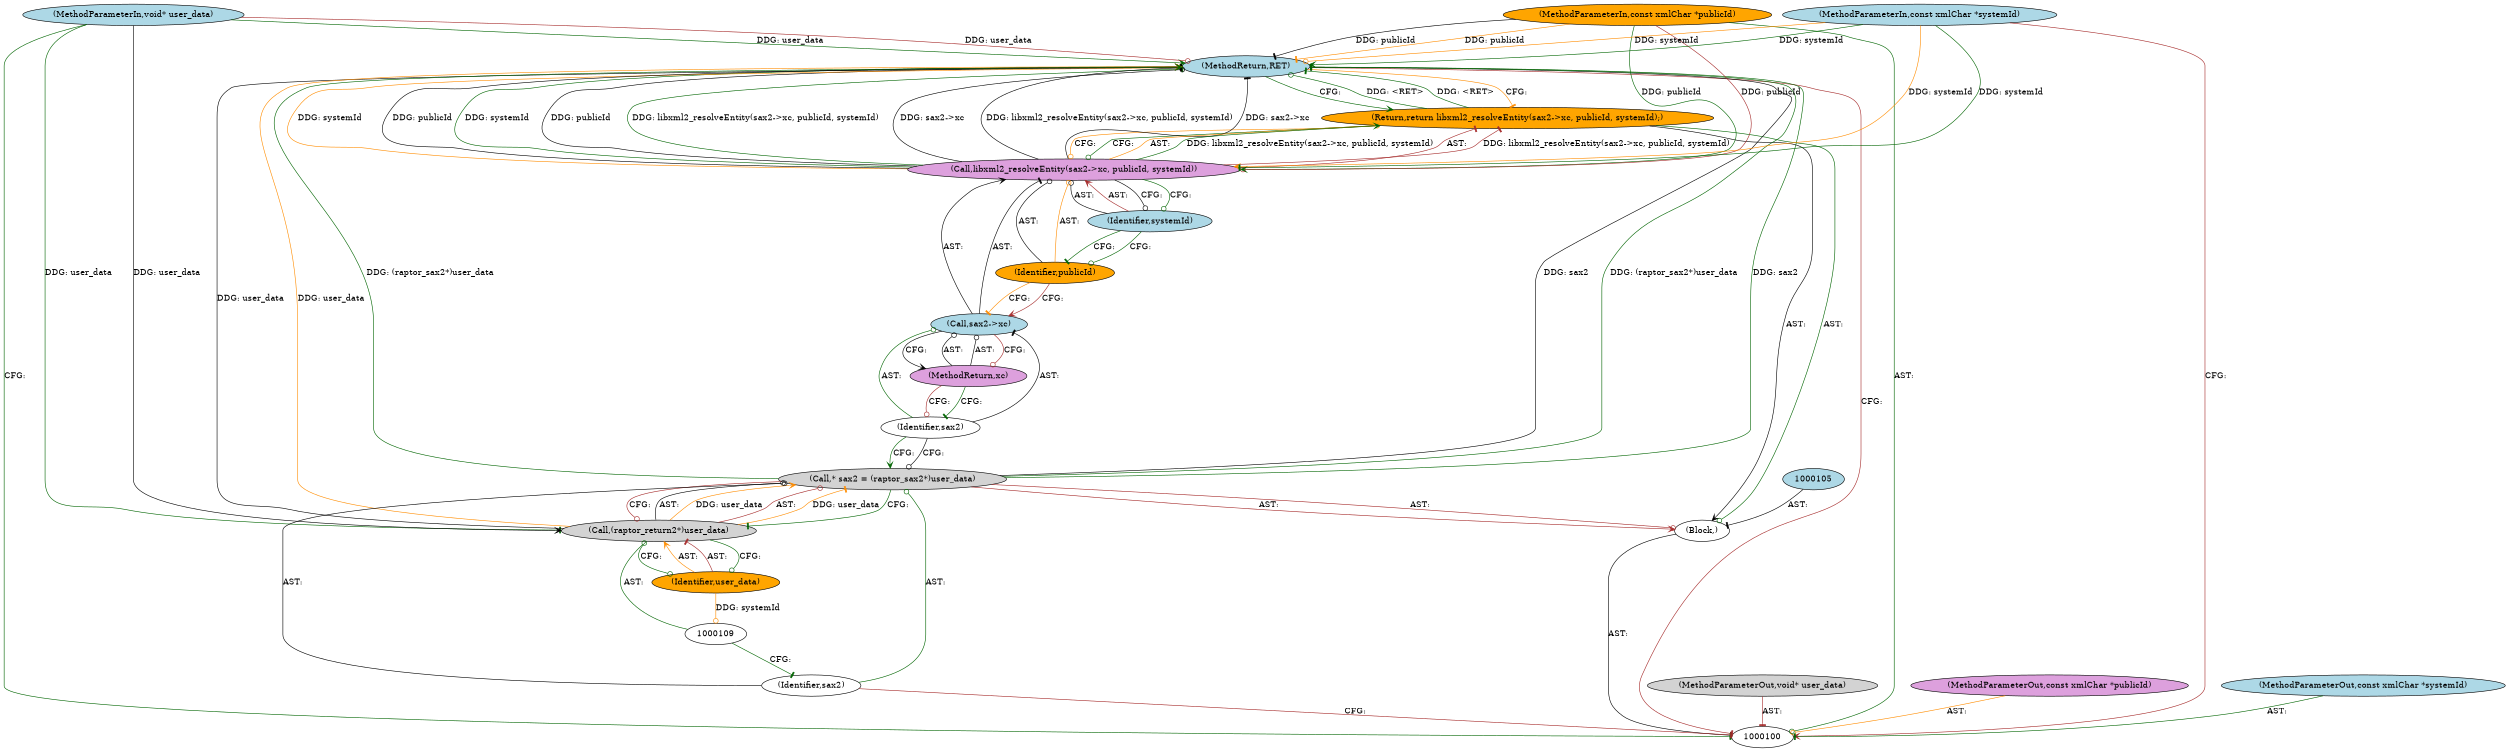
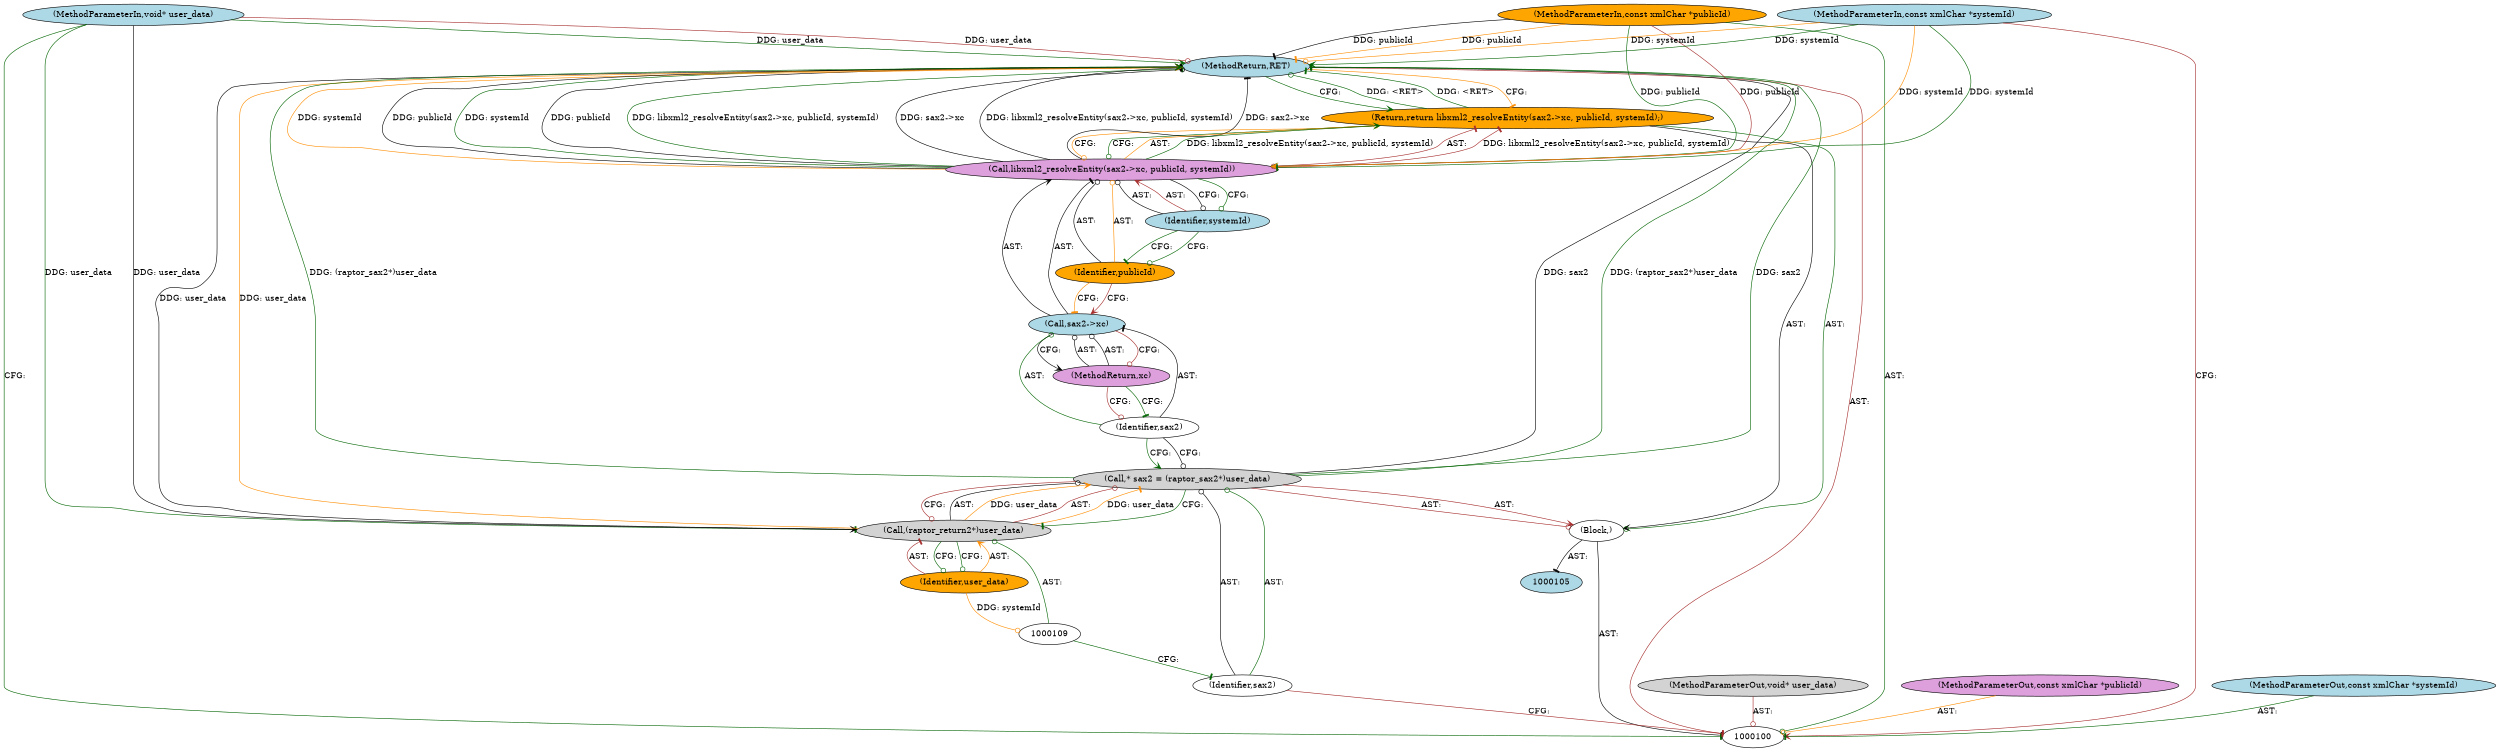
edge "(MethodReturn,RET)" -> "1000100": label "CFG: " -> "AST: "
edge "1000105" -> "(Block,)": reversed
edge "(MethodParameterOut,void* user_data)" -> "1000100": arrowhead tee -> odot
